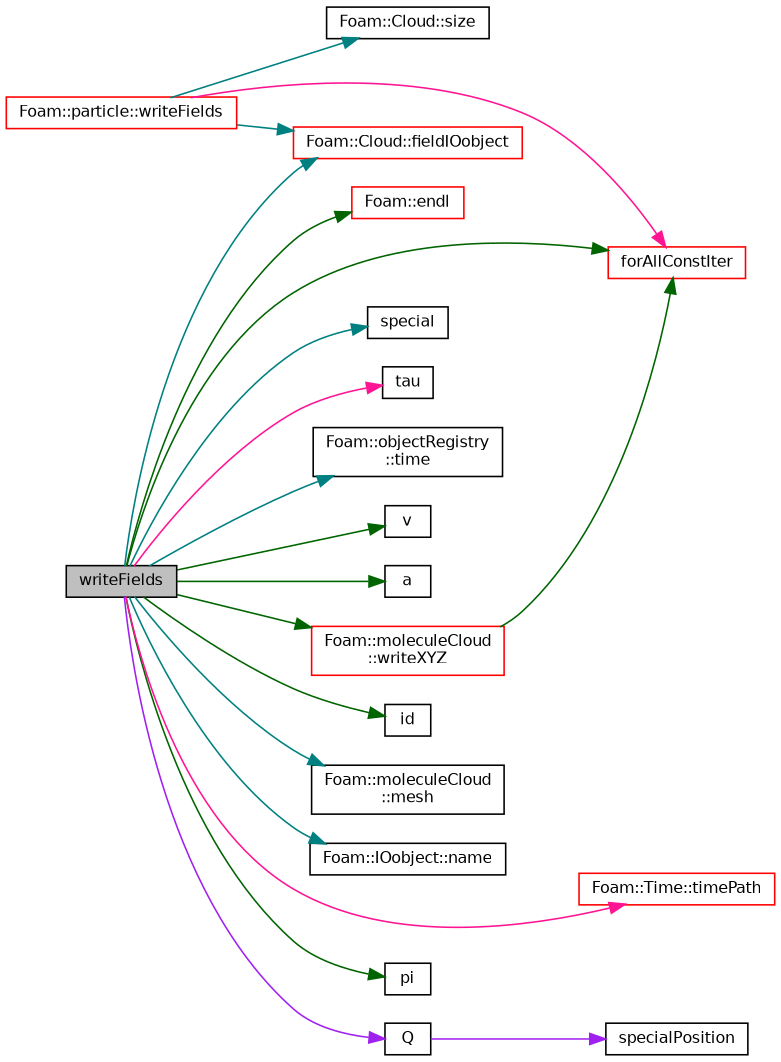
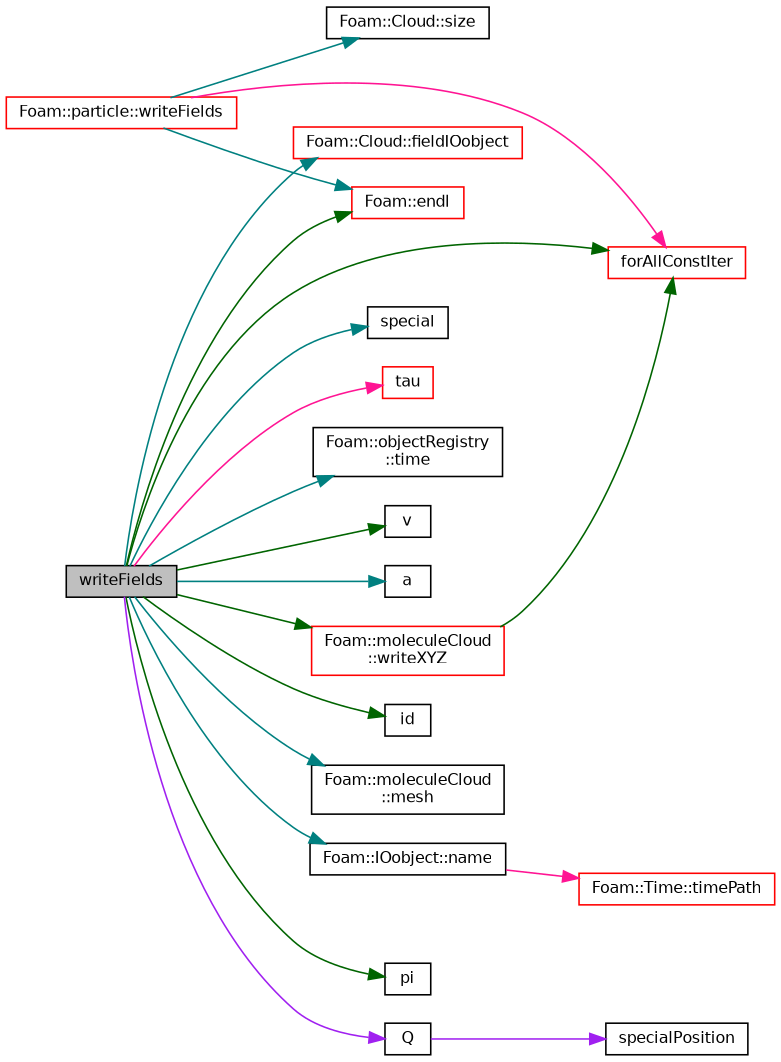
edge "Foam::particle::writeFields" -> "Foam::Cloud::fieldIOobject": now "Foam::particle::writeFields" -> "Foam::endl"
node "tau": color black -> red
edge "writeFields" -> "a": color darkgreen -> teal
edge "writeFields" -> "Foam::Time::timePath": now "Foam::IOobject::name" -> "Foam::Time::timePath"
